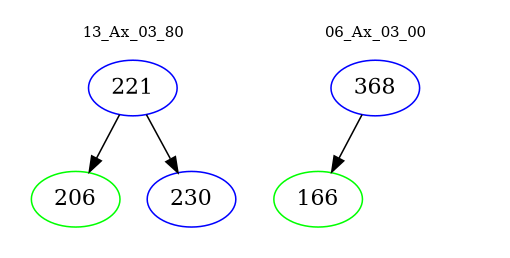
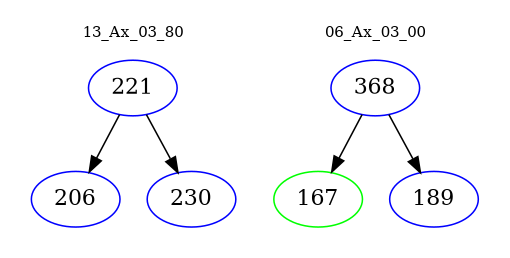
node "206": color green -> blue
node "166": label "166" -> "167"
node "189": added
